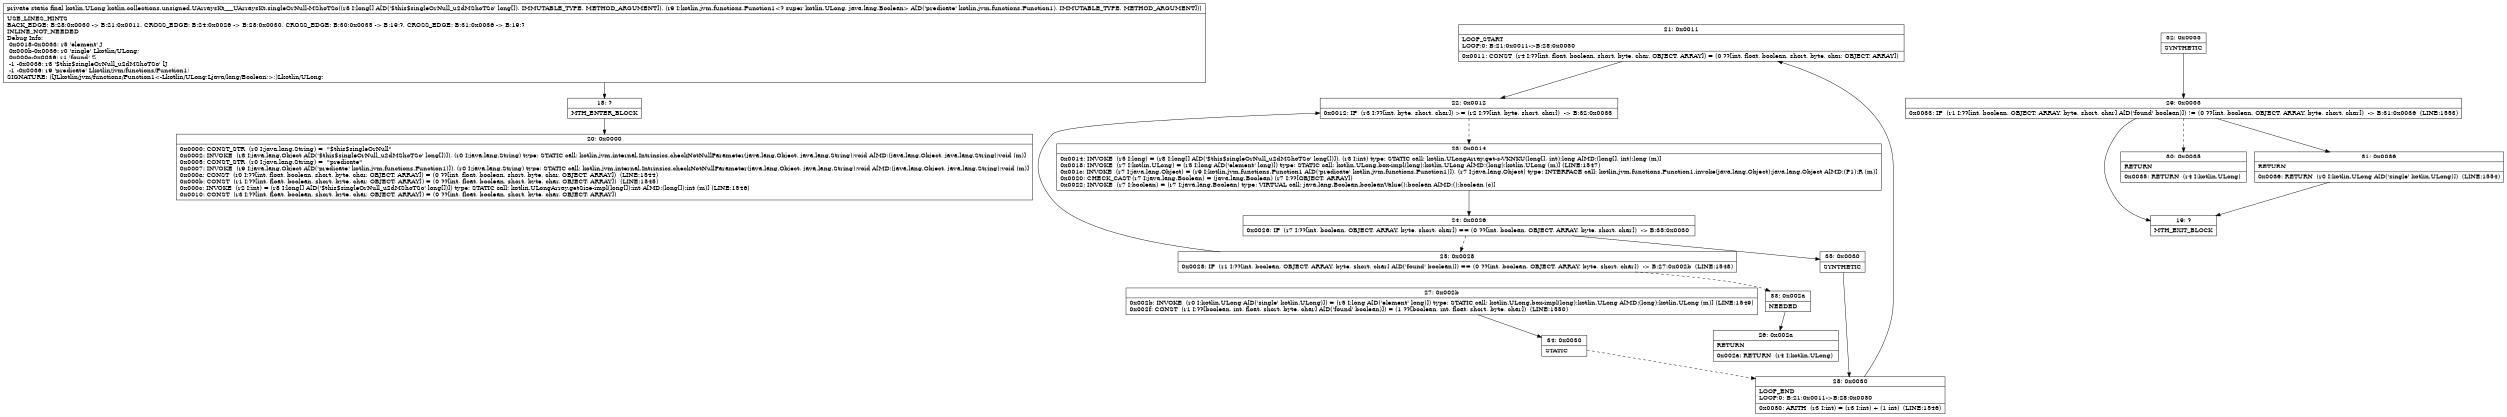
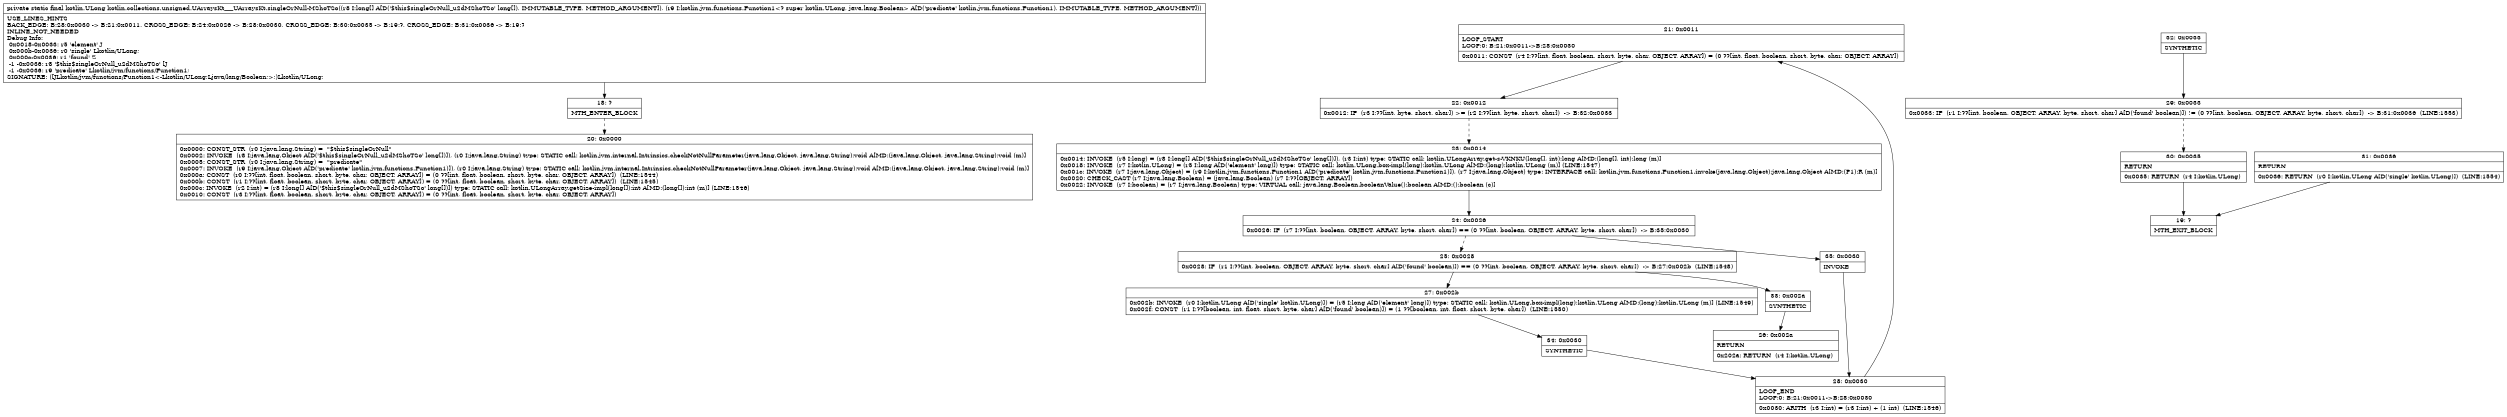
edge "18: ?" -> "20: 0x0000": style solid -> dashed
edge "25: 0x0028" -> "22: 0x0012": now "25: 0x0028" -> "27: 0x002b"
edge "29: 0x0033" -> "31: 0x0036": removed
edge "29: 0x0033" -> "19: ?": now "30: 0x0035" -> "19: ?"
node "35: 0x0030": text "SYNTHETIC" -> "INVOKE"
edge "25: 0x0028" -> "33: 0x002a": style dashed -> solid
node "33: 0x002a": text "NEEDED" -> "SYNTHETIC"
node "34: 0x0030": text "STATIC" -> "SYNTHETIC"
node "26: 0x002a": text "0x002a: RETURN  (r4 I:kotlin.ULong)" -> "0x202a: RETURN  (r4 I:kotlin.ULong)"
edge "34: 0x0030" -> "28: 0x0030": style dashed -> solid
